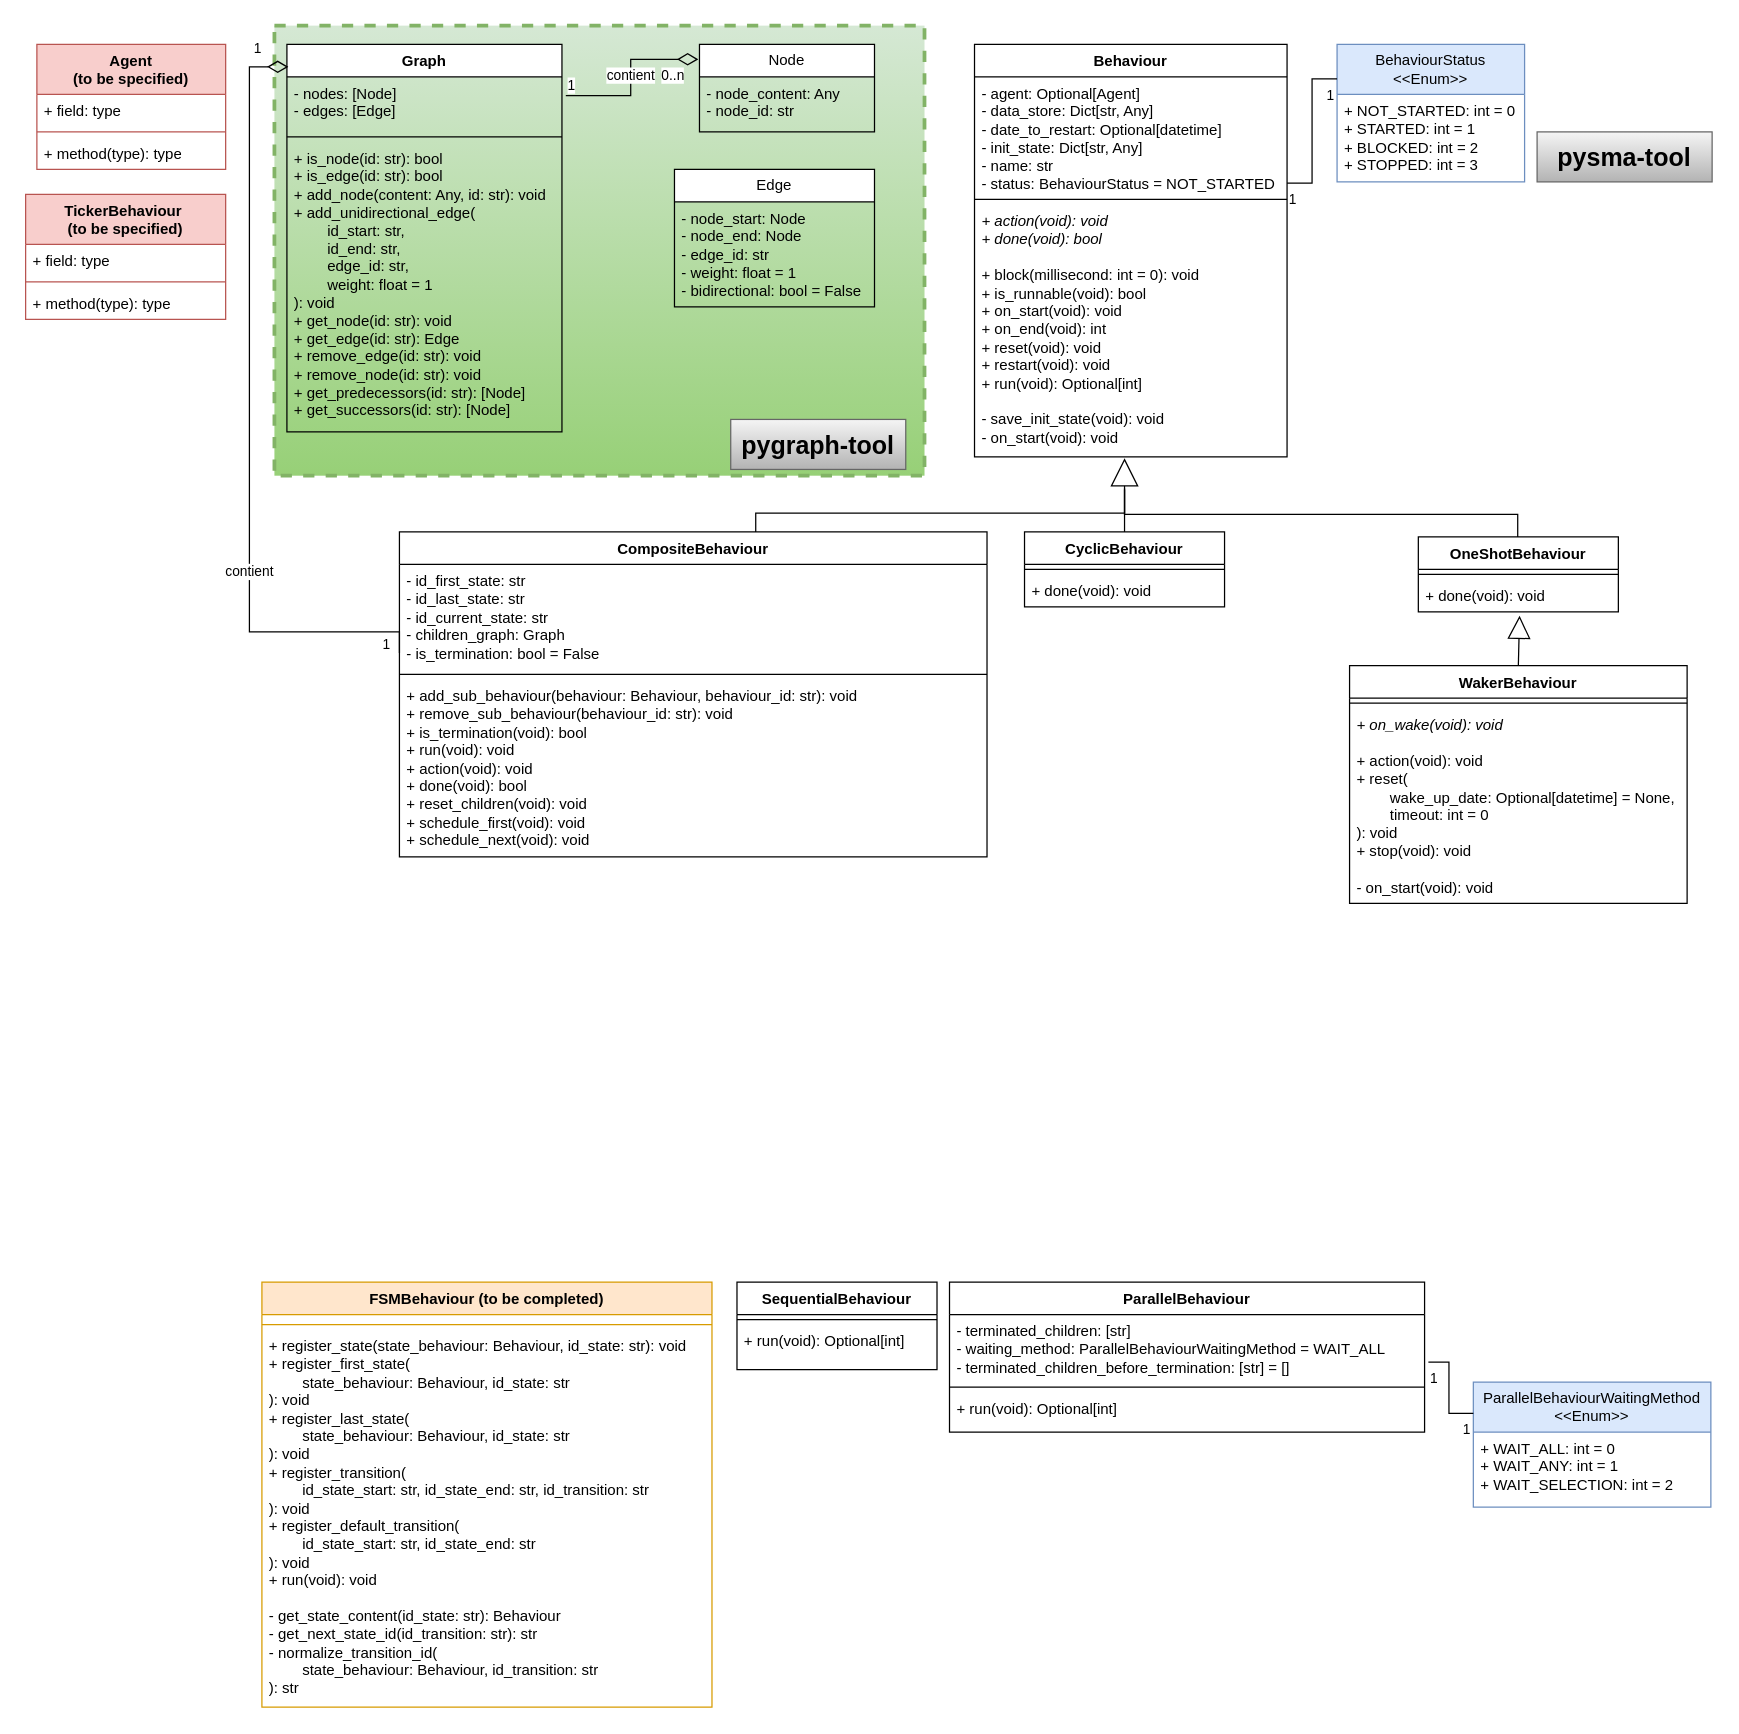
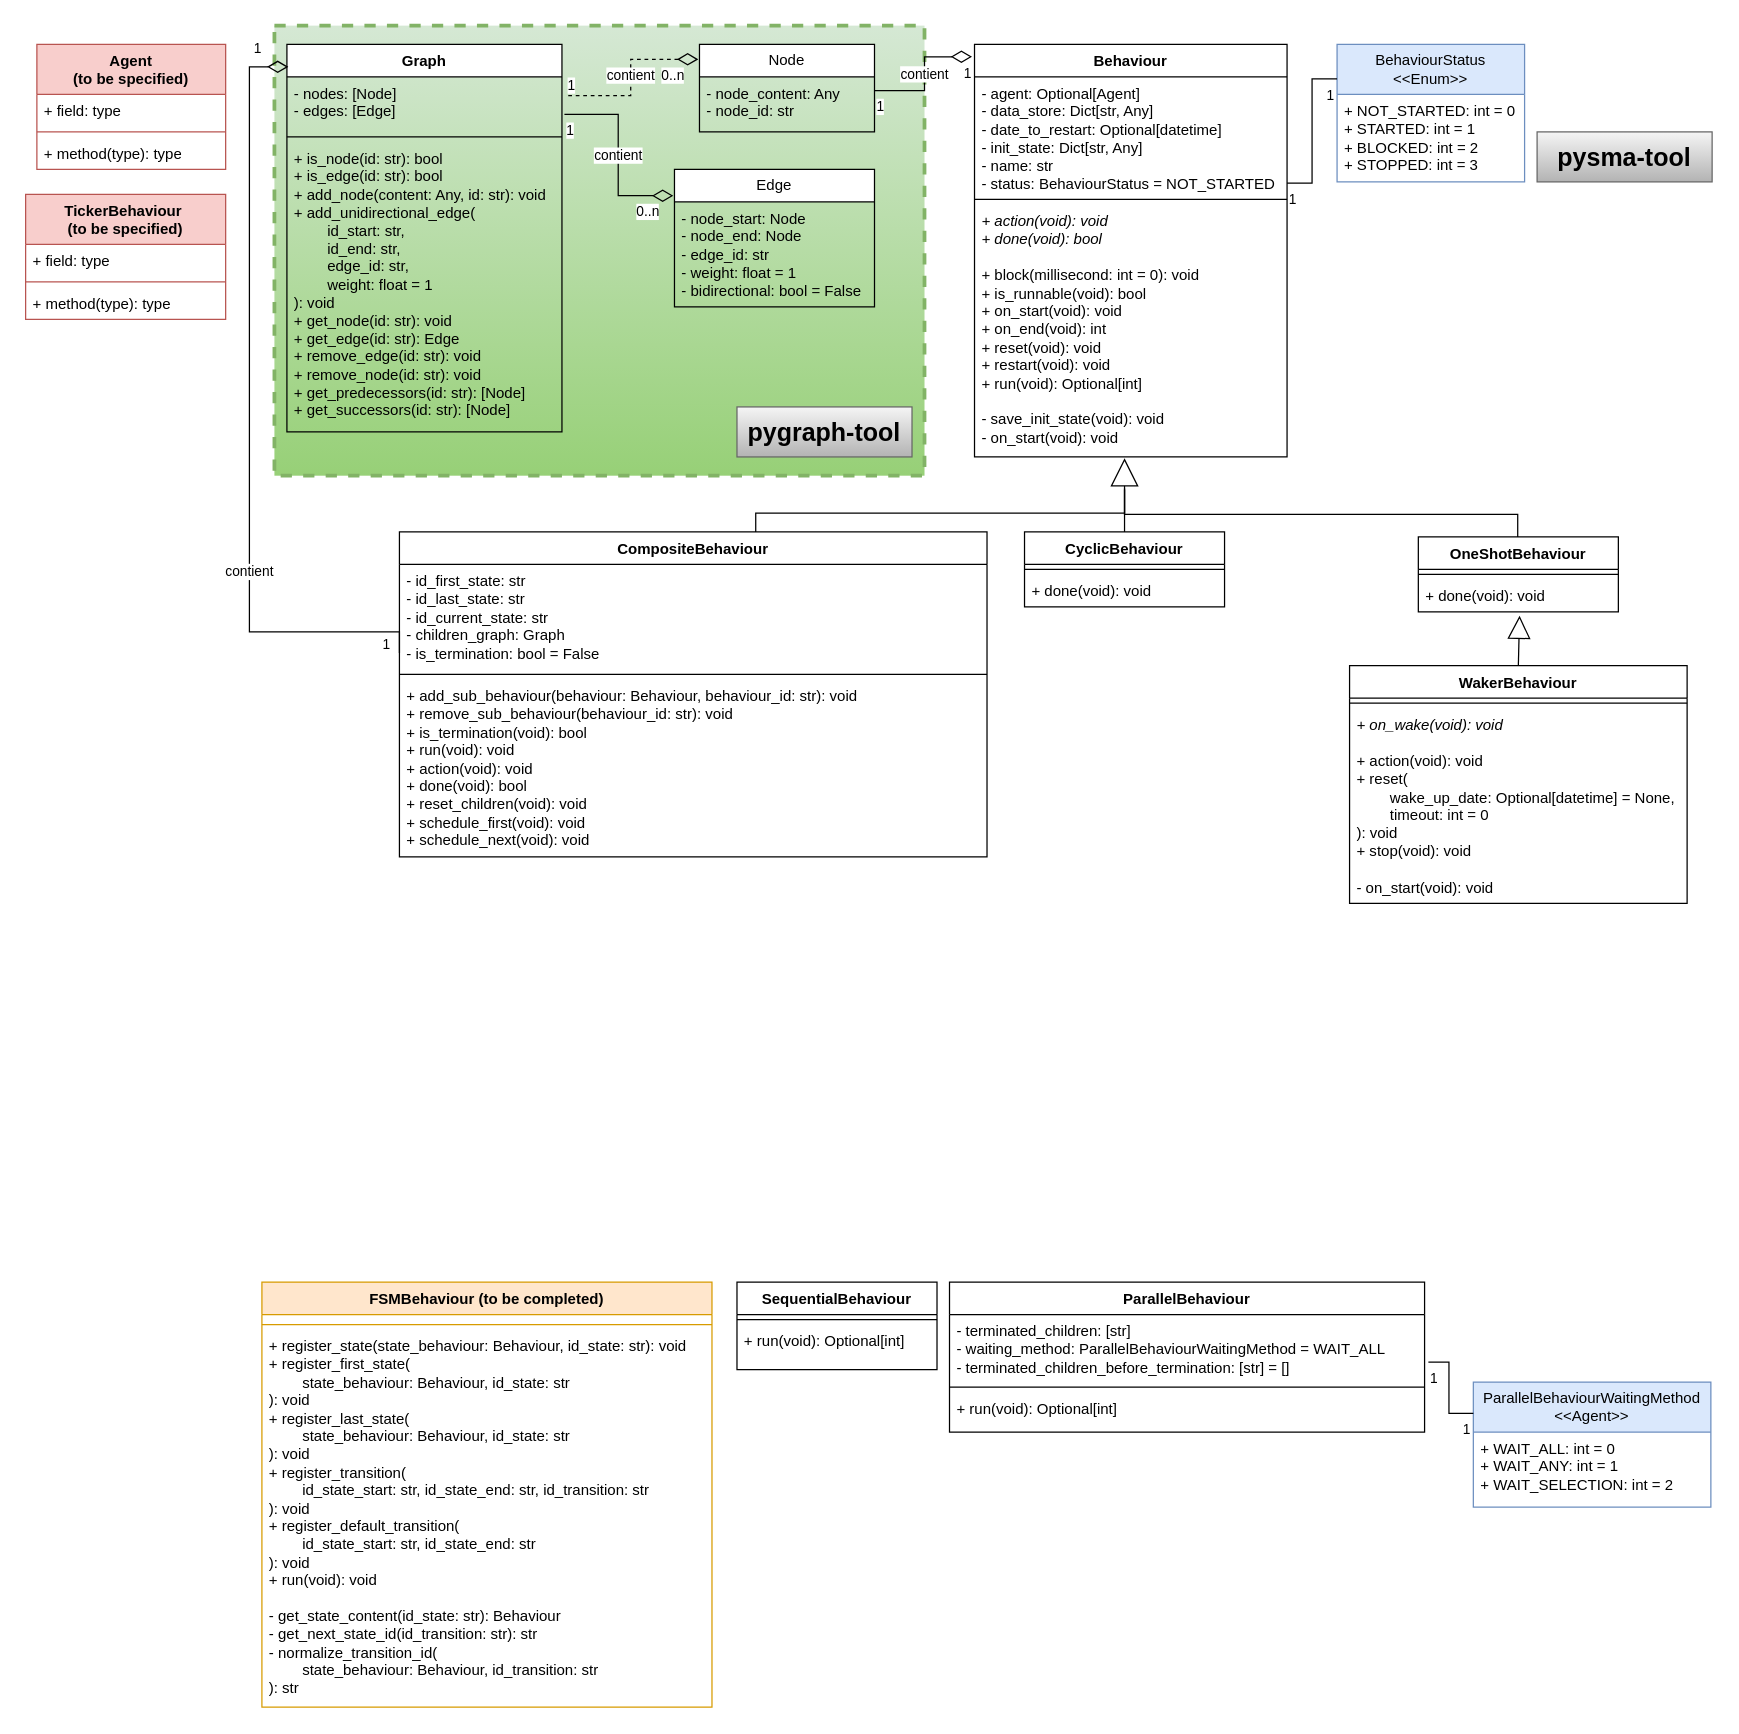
edge "- node_content: Any - node_id: str" -> "Behaviour": added, labels "1", "contient", "1"
edge "- nodes: [Node] - edges: [Edge]" -> "Node": style solid -> dashed
edge "- nodes: [Node] - edges: [Edge]" -> "Edge": added, labels "1", "contient", "0..n"
node "pygraph-tool": moved (818, 444) -> (824, 432)
node "ParallelBehaviourWaitingMethod <<Enum>>": label "ParallelBehaviourWaitingMethod <<Enum>>" -> "ParallelBehaviourWaitingMethod <<Agent>>"
